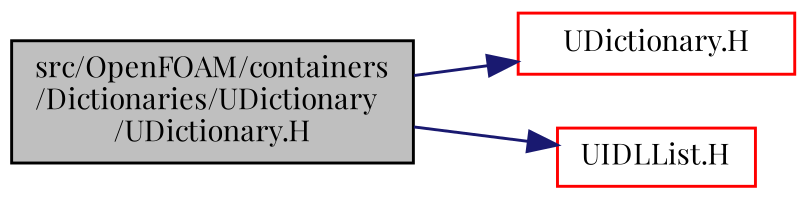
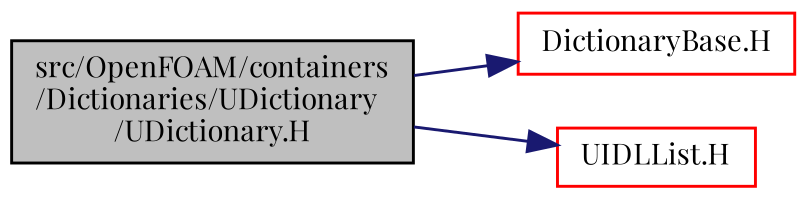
node "UDictionary.H": label "UDictionary.H" -> "DictionaryBase.H"
